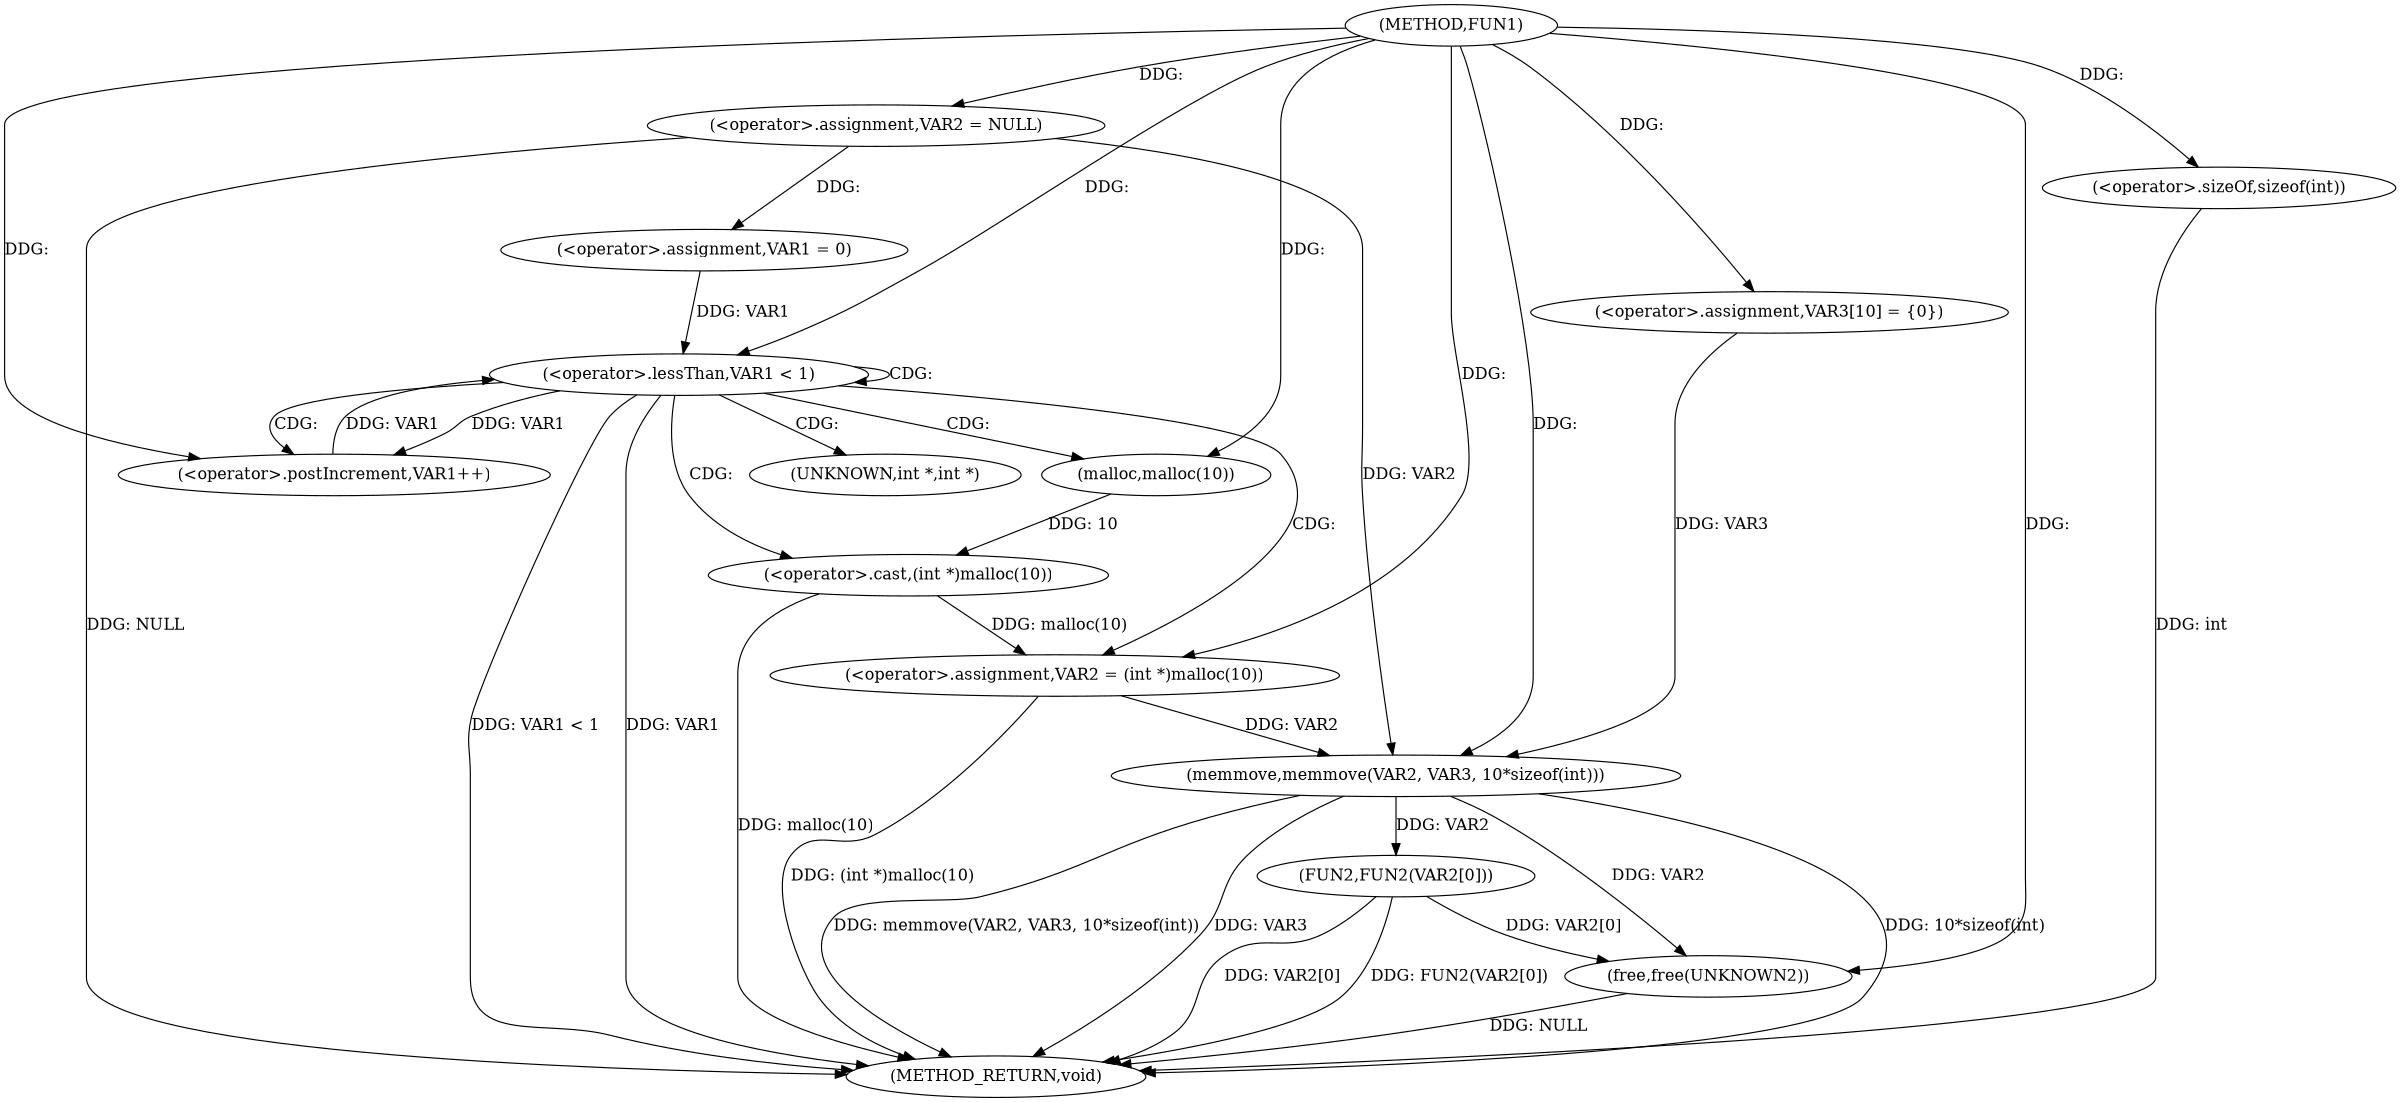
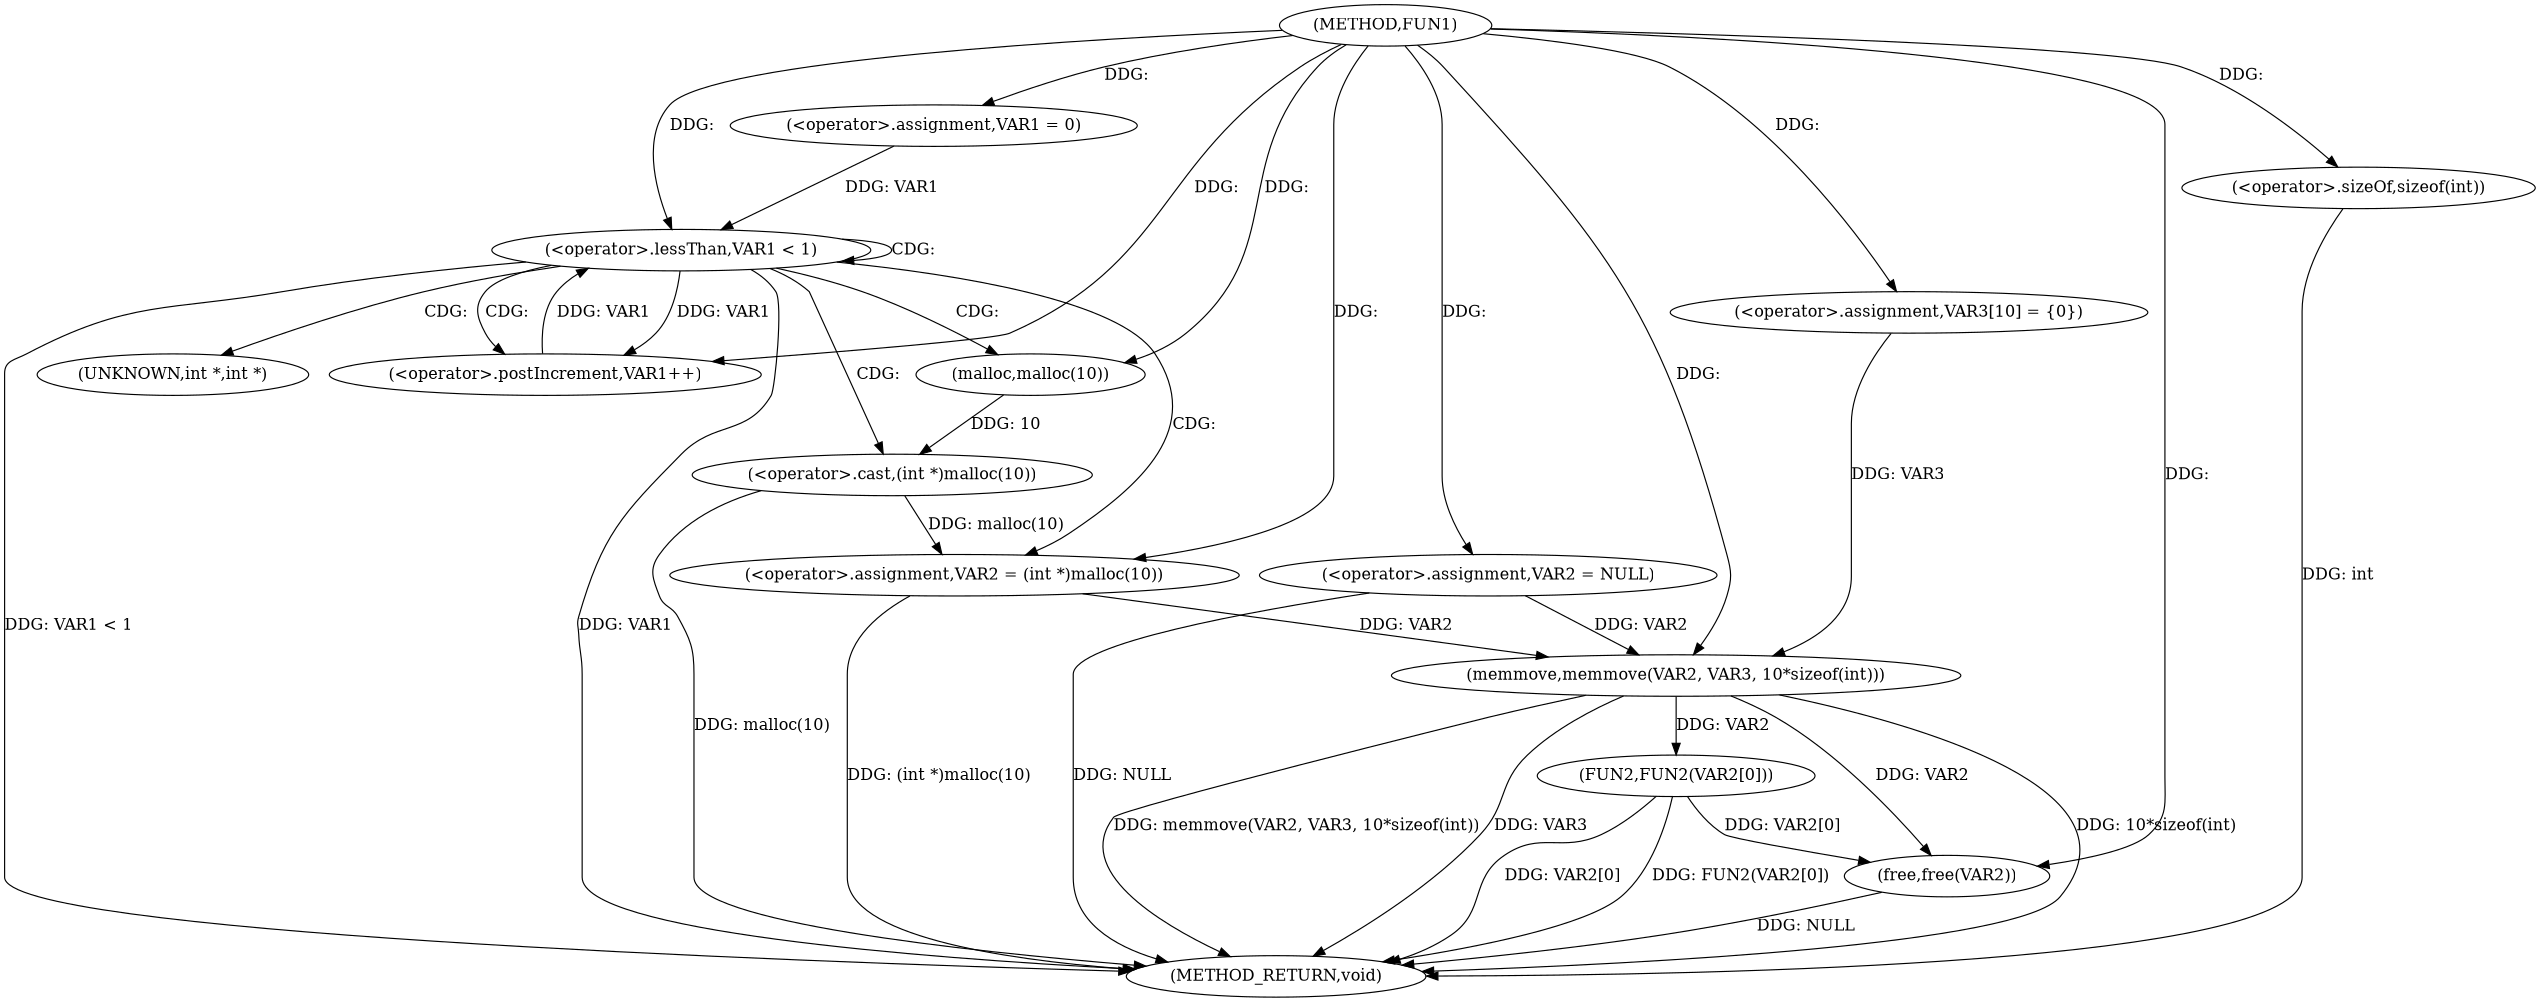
edge "(<operator>.assignment,VAR2 = NULL)" -> "(<operator>.assignment,VAR1 = 0)": now "(METHOD,FUN1)" -> "(<operator>.assignment,VAR1 = 0)"
node "(free,free(UNKNOWN2))": label "(free,free(UNKNOWN2))" -> "(free,free(VAR2))"
